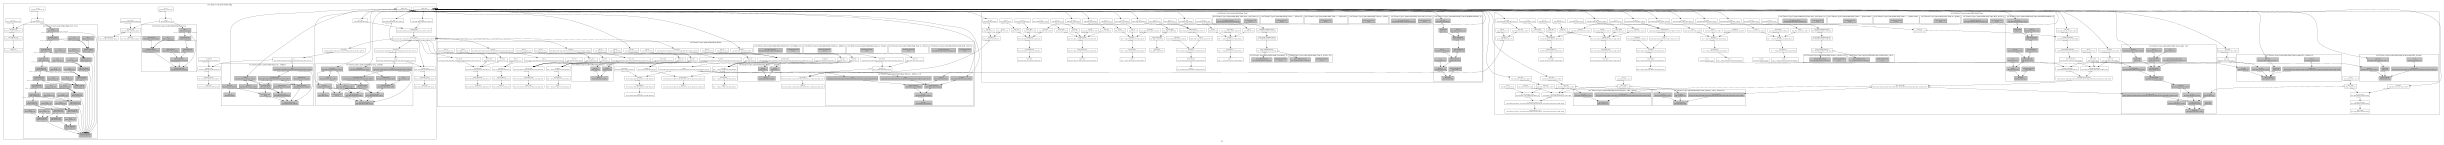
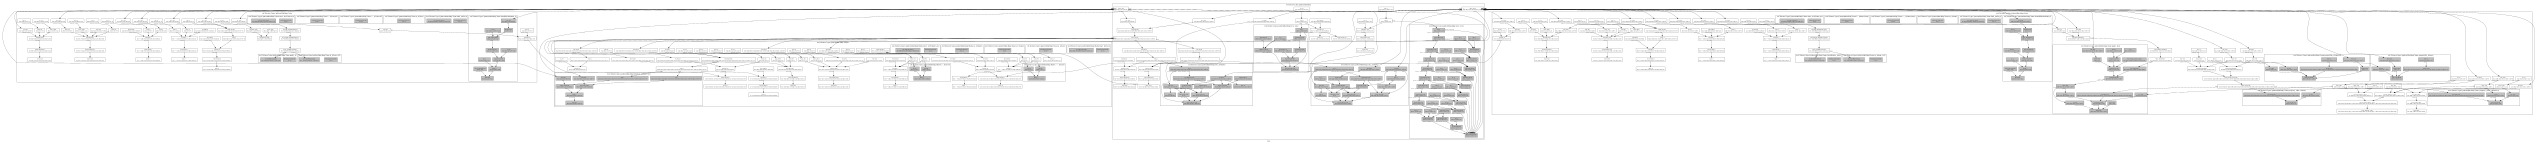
edge "FunOverload: apply (fun 'apply' () (alias None))" -> "Name: apply (fun 'apply' () (alias None))": reversed
edge "FunNode: as (fun 'as' ((alias Maybe)) (alias ref))" -> "FunOverload: as (fun 'as' ((alias Maybe)) (alias ref))": now "Name: test4 (fun 'test4' ((alias Maybe)) (alias Some))" -> "FunOverload: as (fun 'as' ((alias Maybe)) (alias ref))"
